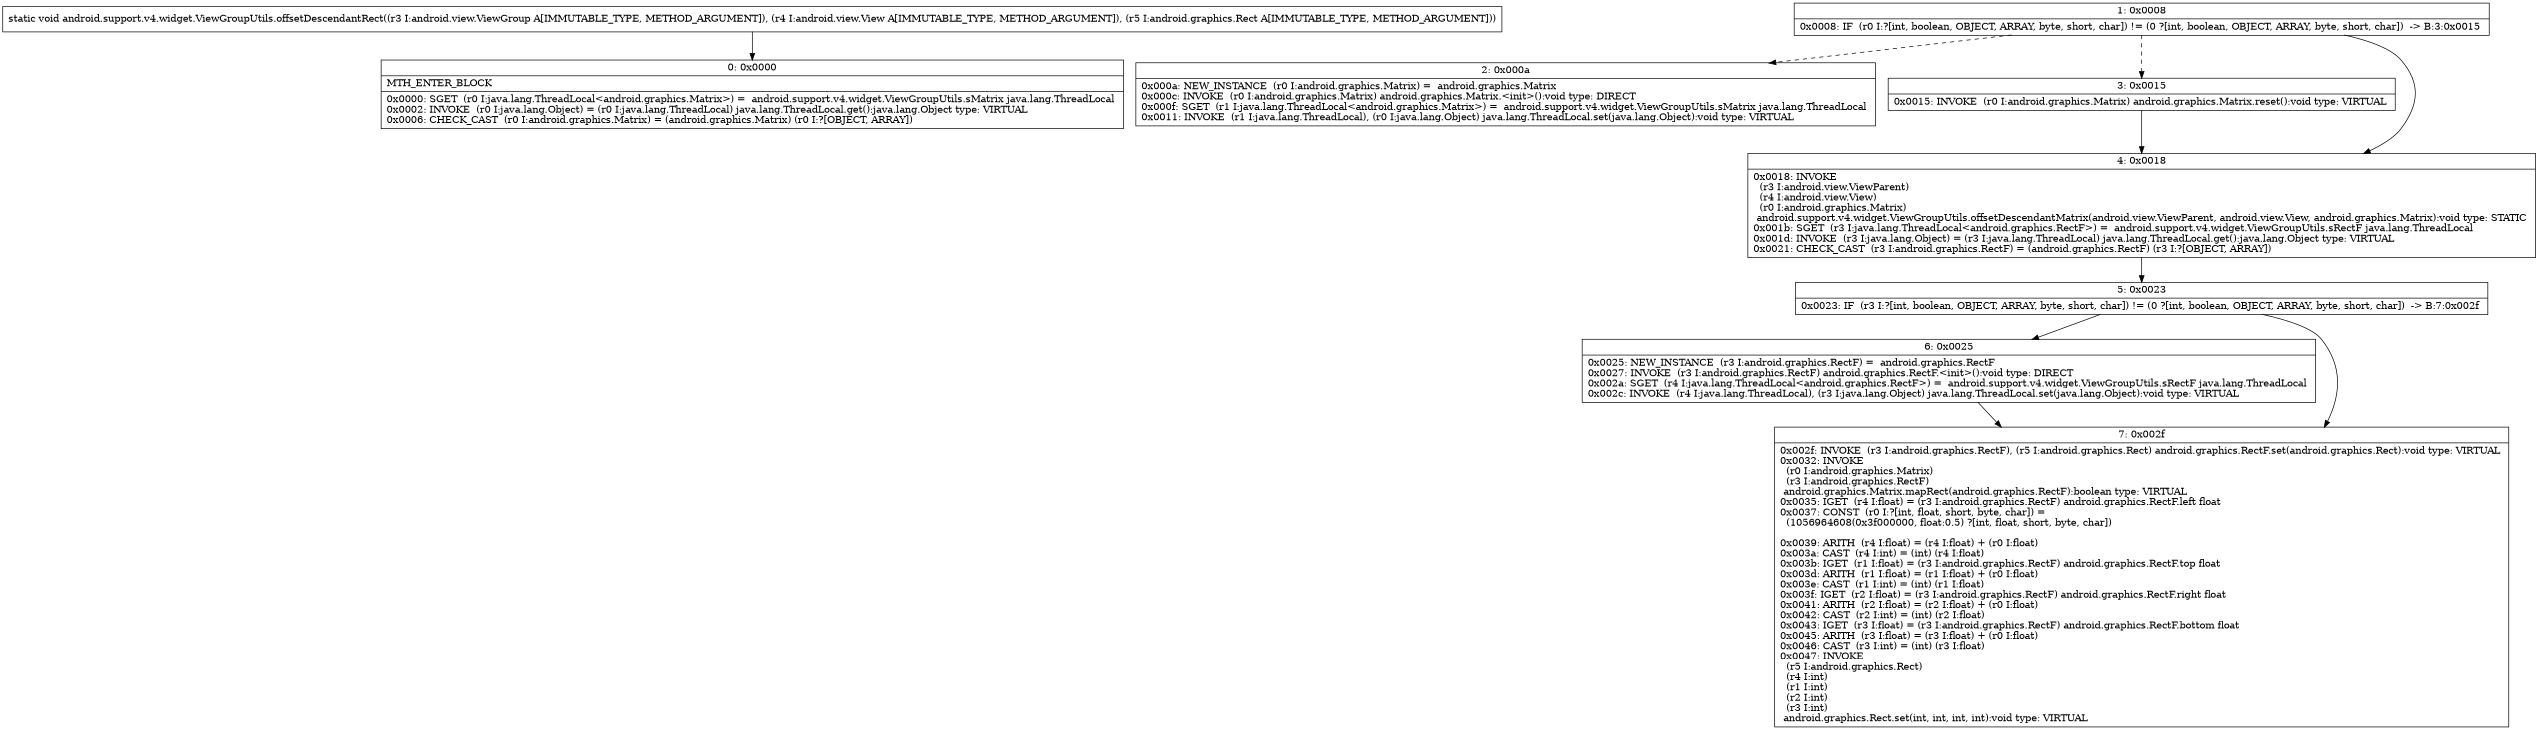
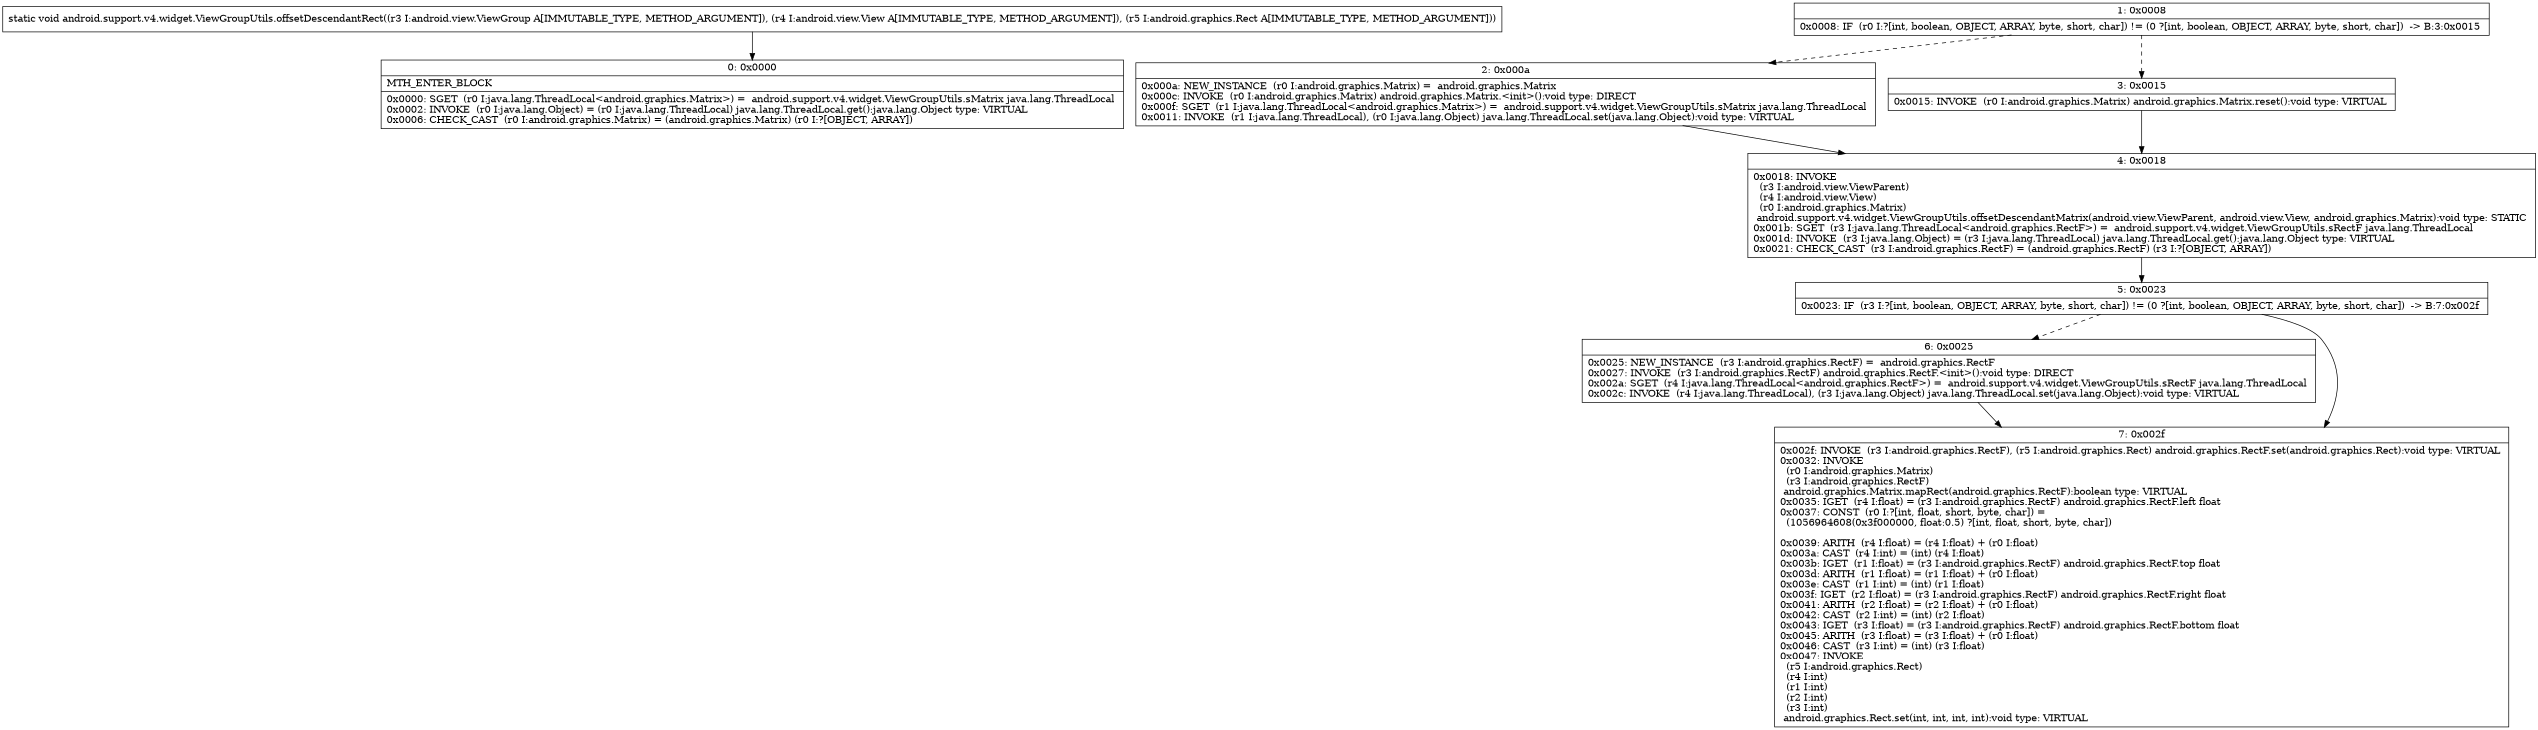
edge "1: 0x0008" -> "4: 0x0018": now "2: 0x000a" -> "4: 0x0018"
edge "5: 0x0023" -> "6: 0x0025": style solid -> dashed
